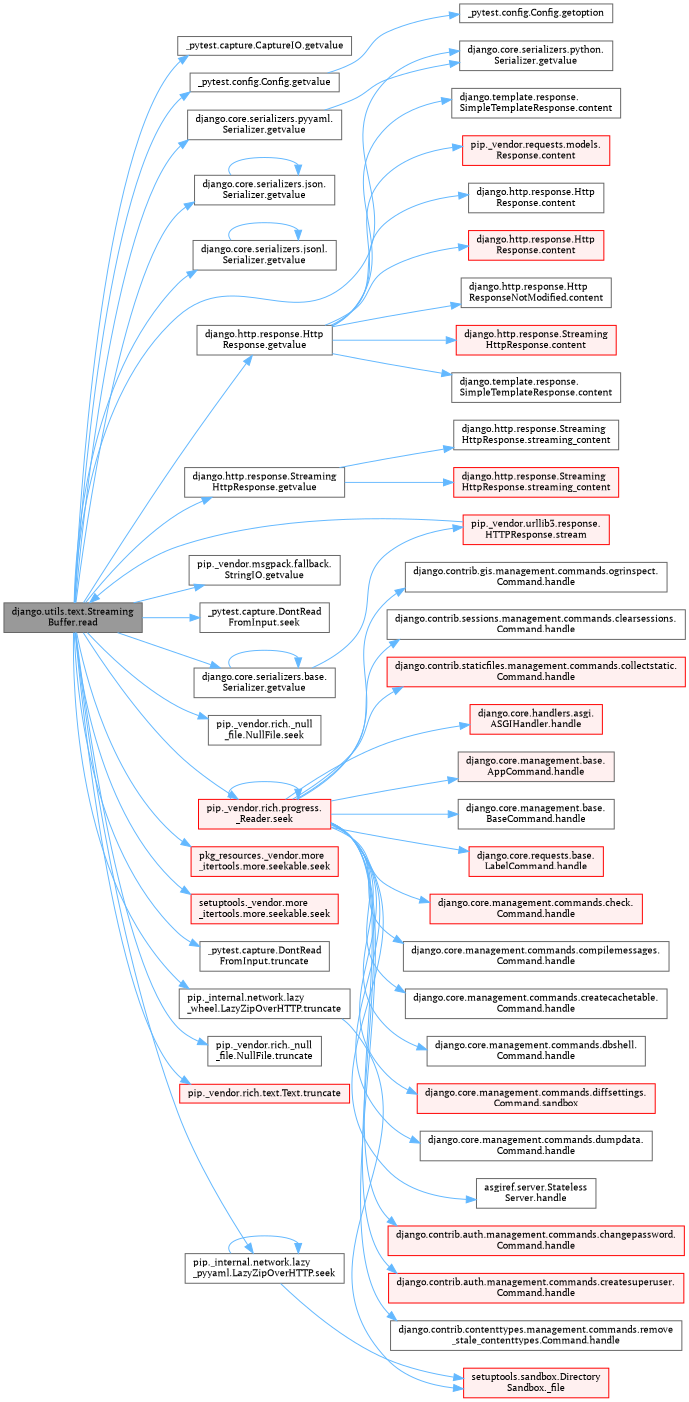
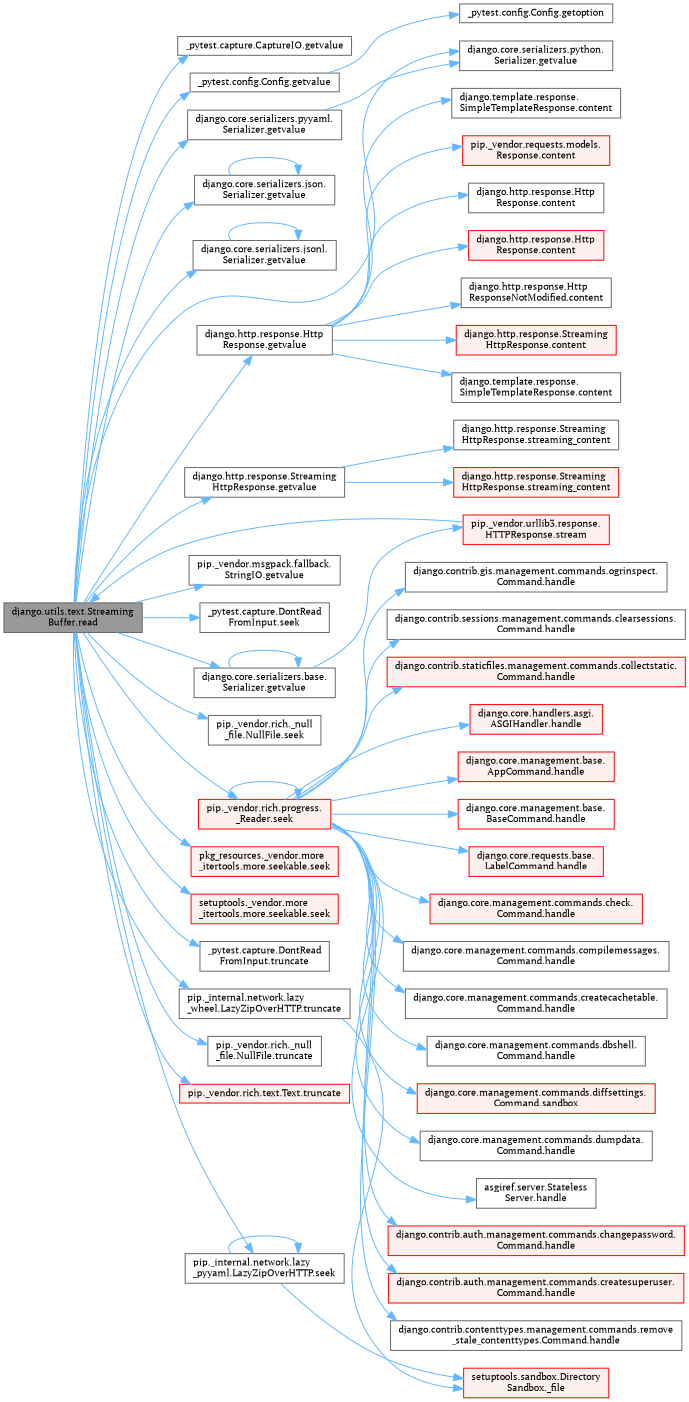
node "django.core.management.base. AppCommand.handle": color grey40 -> red
node "django.core.management.base. BaseCommand.handle": color grey40 -> red
